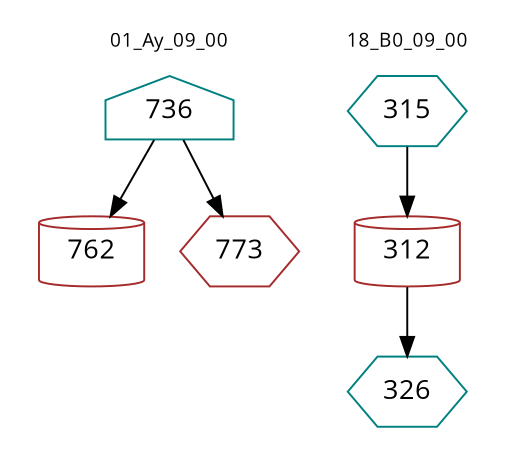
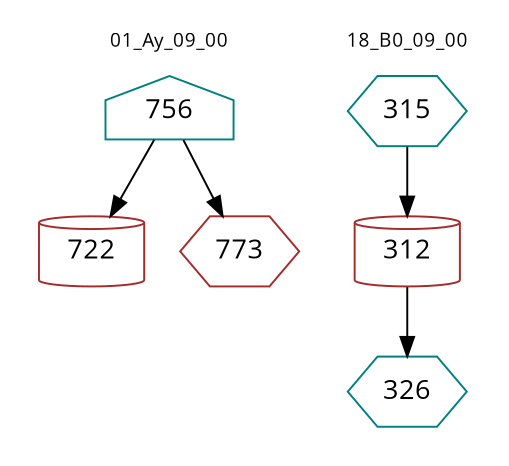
node "736": label "736" -> "756"
node "762": label "762" -> "722"
